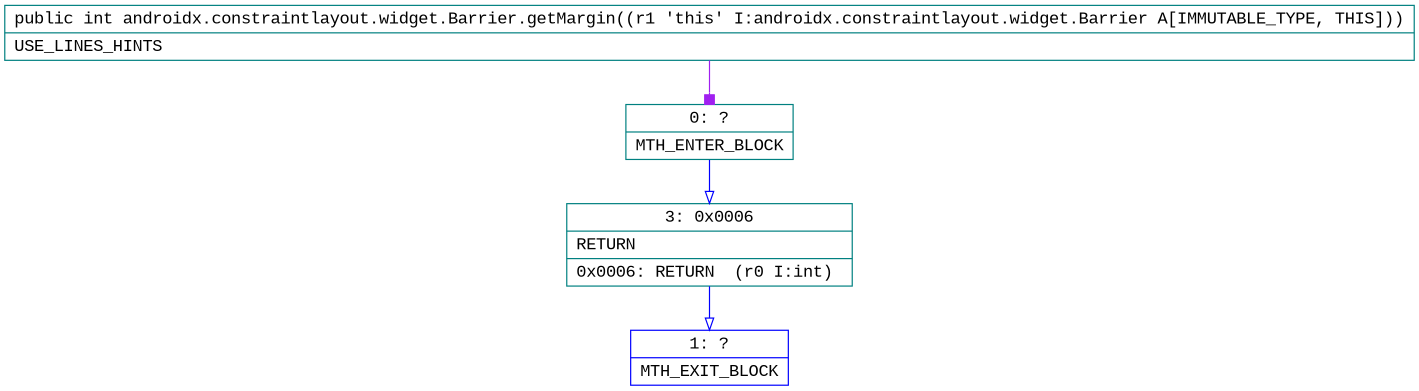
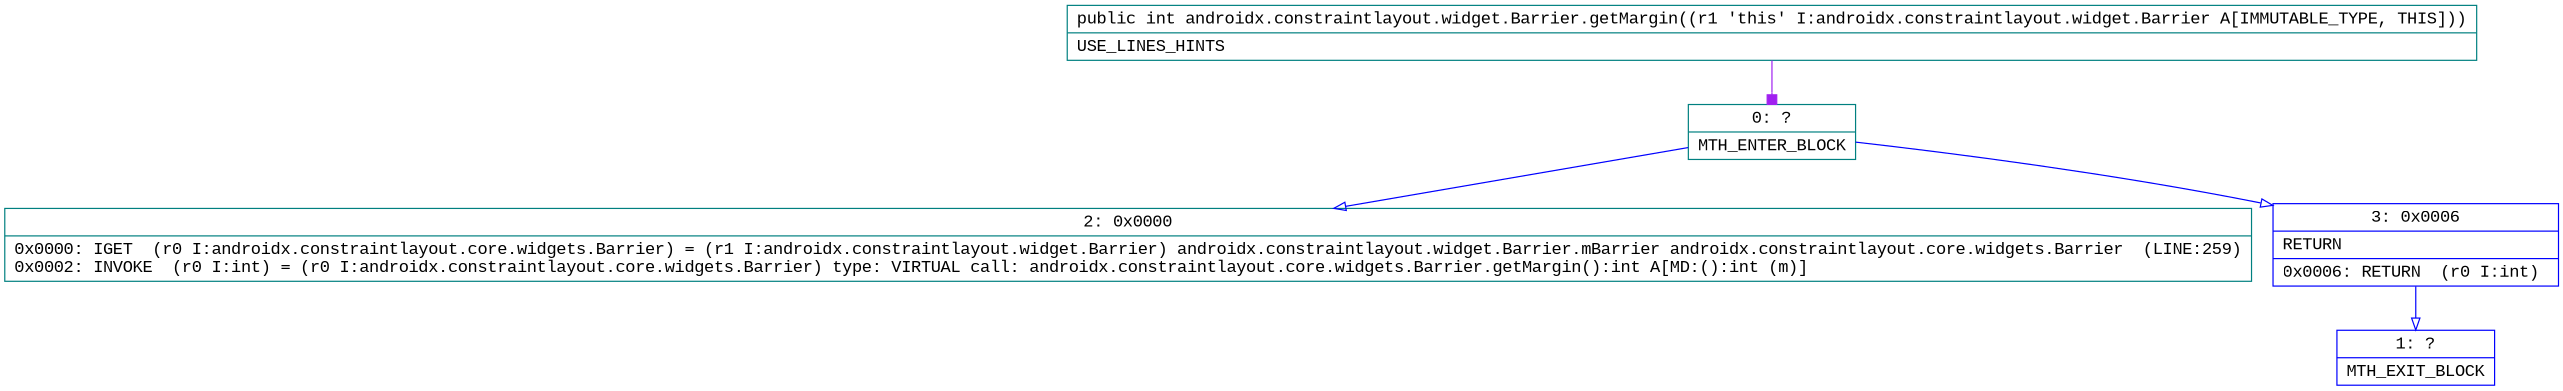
node "3: 0x0006": color teal -> blue
node "2: 0x0000": added
